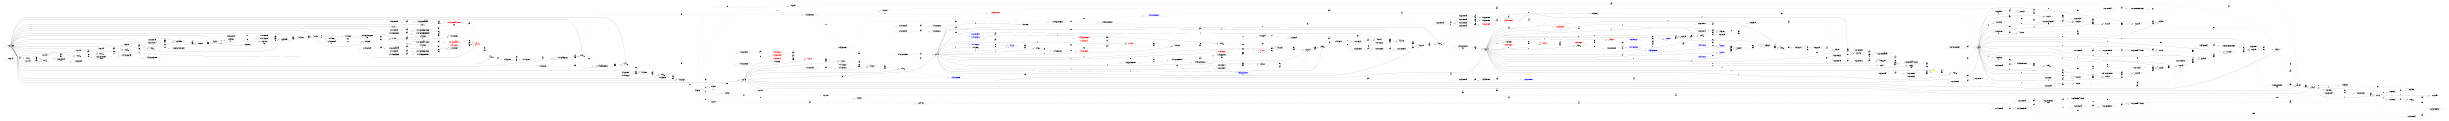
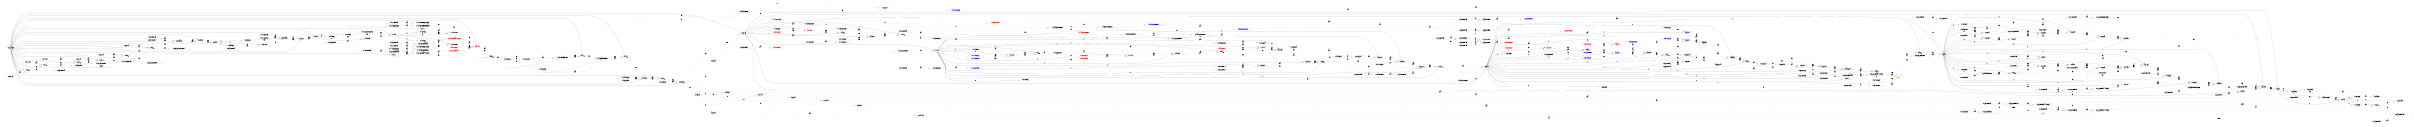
edge "(101530)=" -> "(101522)Any(HT_x_H)": reversed
